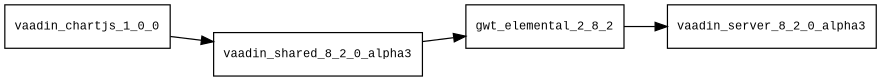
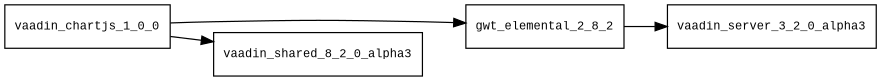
node "vaadin_server_8_2_0_alpha3": label "vaadin_server_8_2_0_alpha3" -> "vaadin_server_3_2_0_alpha3"
edge "vaadin_shared_8_2_0_alpha3" -> "gwt_elemental_2_8_2": now "vaadin_chartjs_1_0_0" -> "gwt_elemental_2_8_2"
